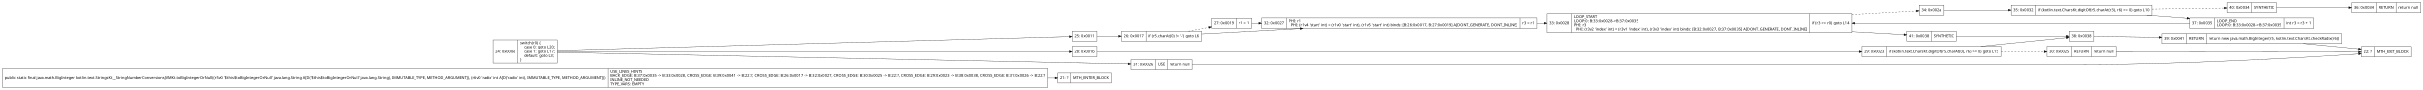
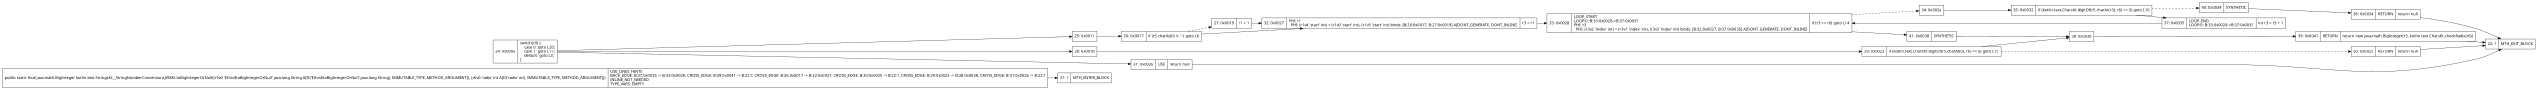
edge "36: 0x0034" -> "22: ?": added
